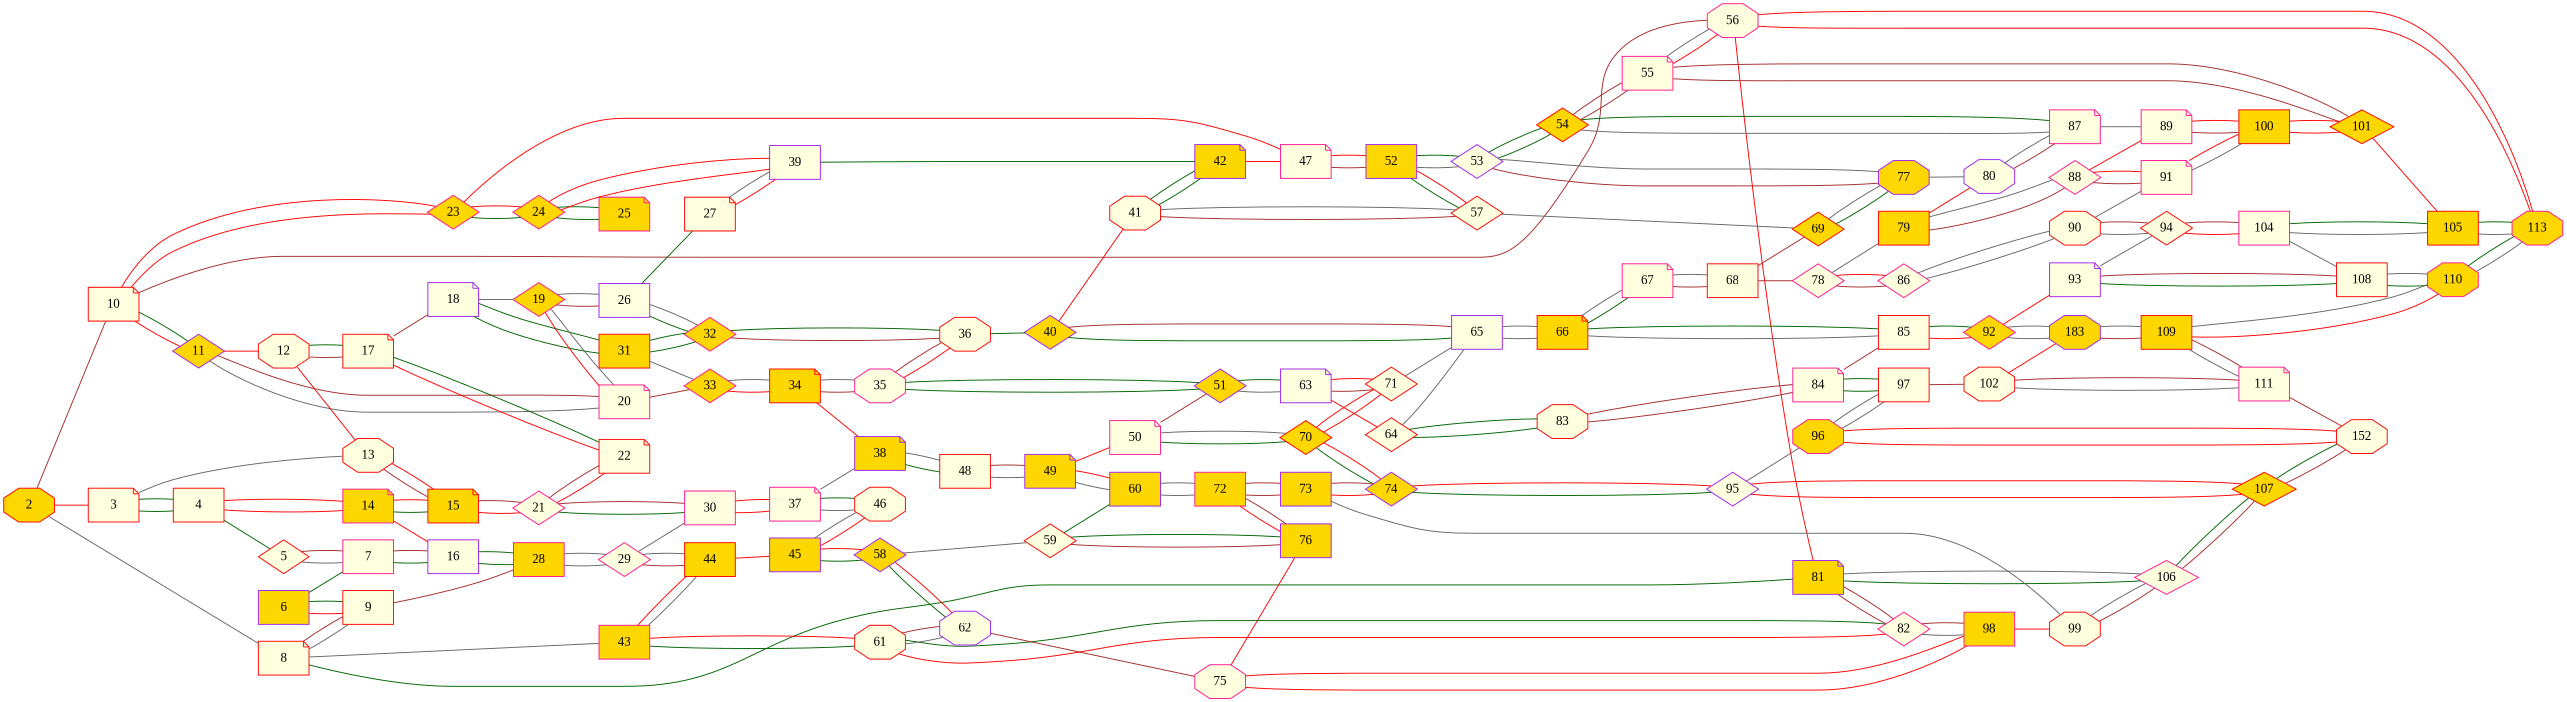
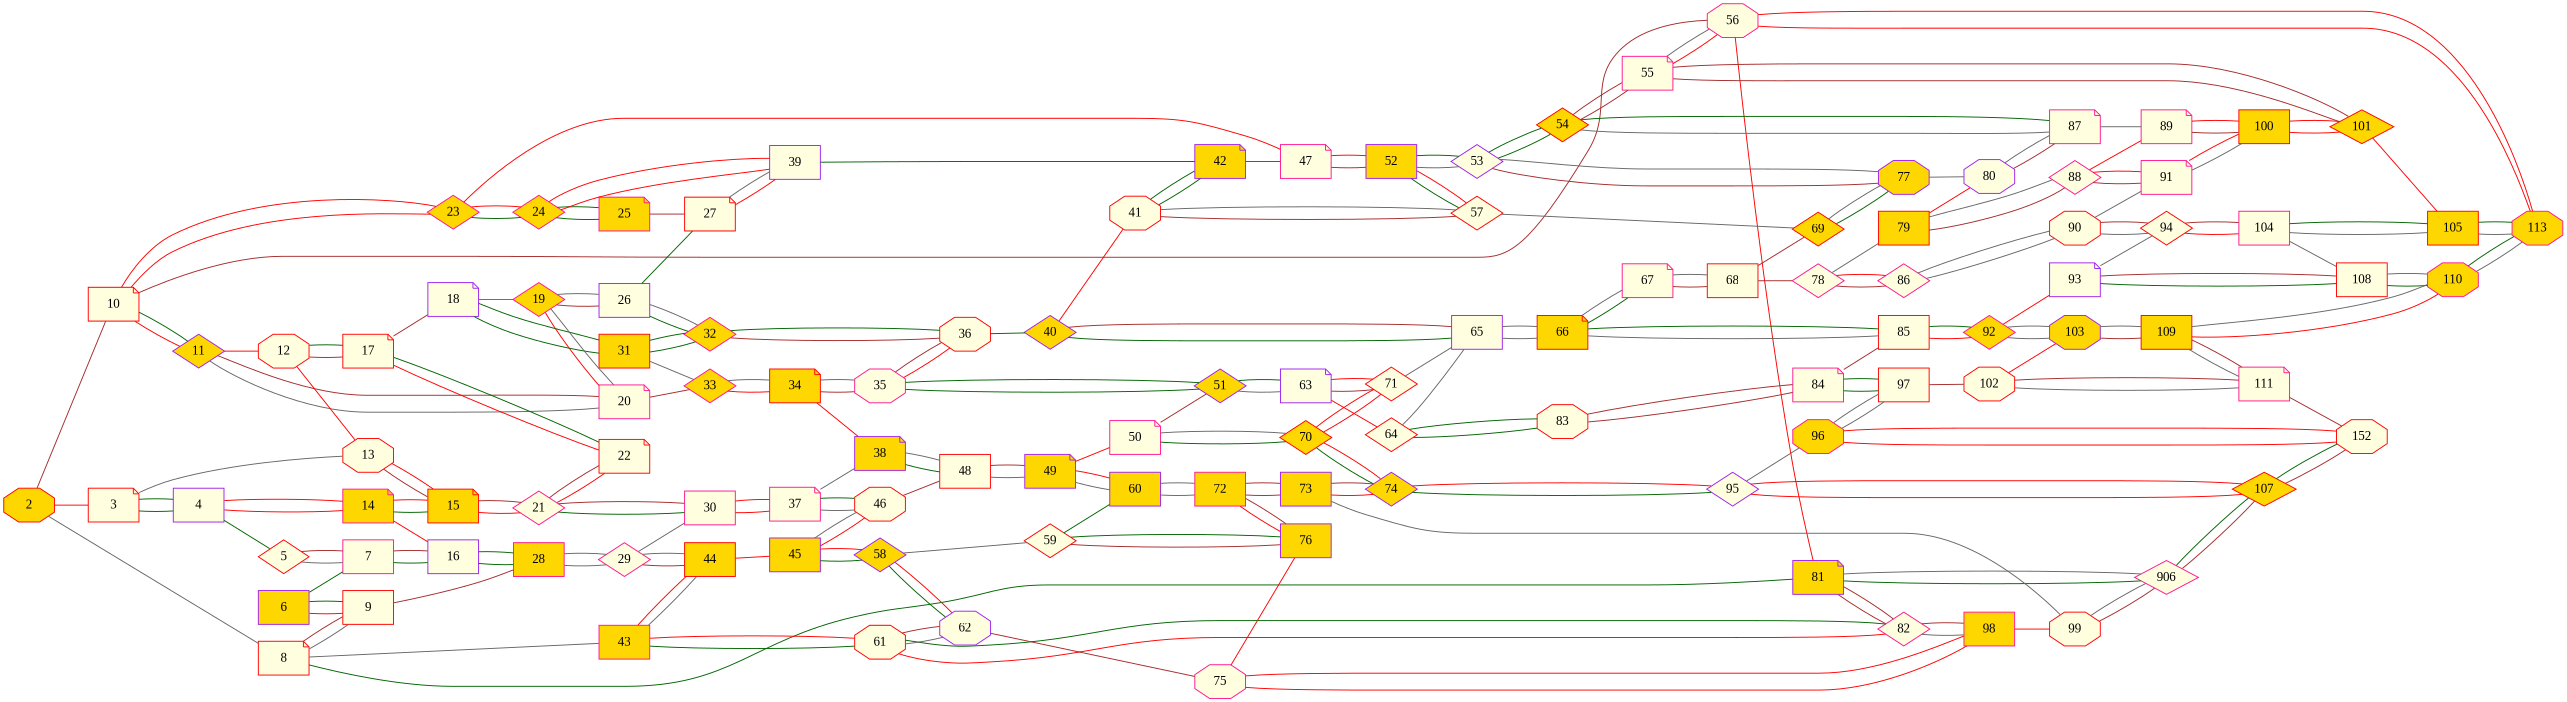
edge "25" -- "27": added
node "183": label "183" -> "103"
edge "48" -- "46": added
node "4": color red -> purple
node "106": label "106" -> "906"
